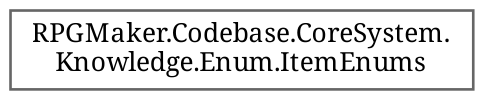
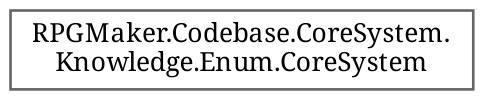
node "RPGMaker.Codebase.CoreSystem. Knowledge.Enum.ItemEnums": label "RPGMaker.Codebase.CoreSystem. Knowledge.Enum.ItemEnums" -> "RPGMaker.Codebase.CoreSystem. Knowledge.Enum.CoreSystem"
